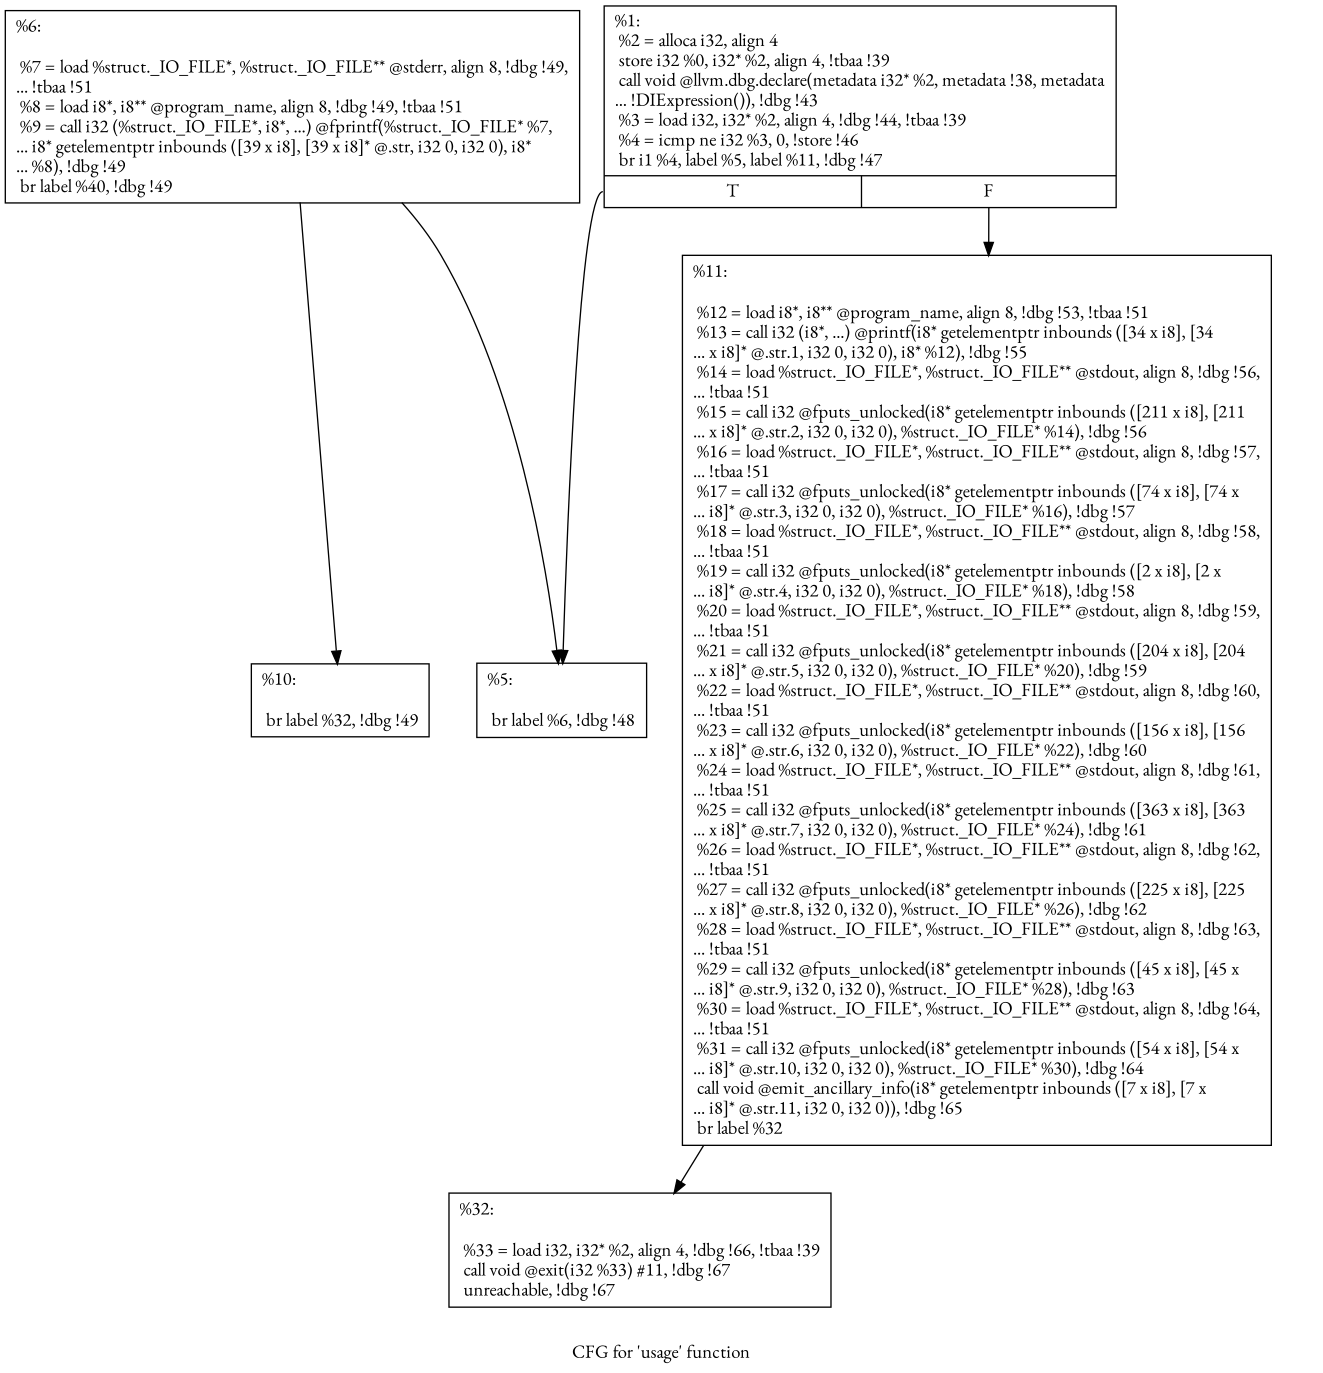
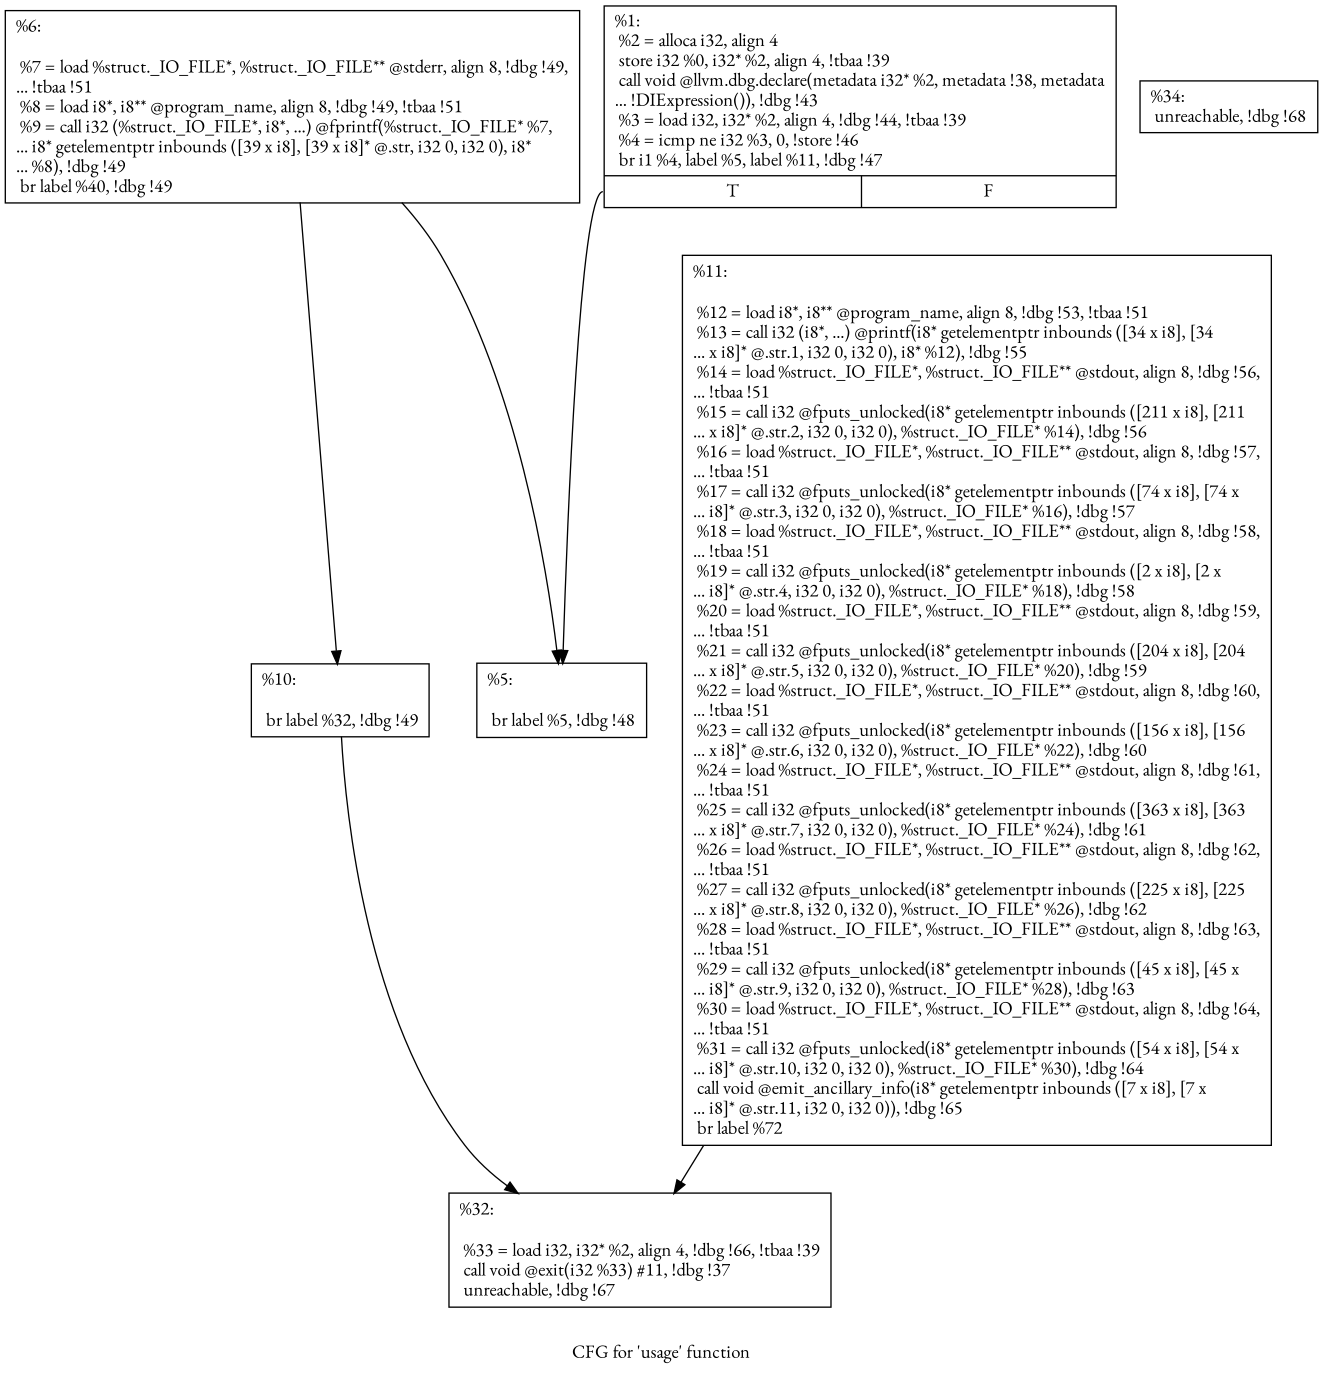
node "%34:": added
edge "%1:" -> "%11:": removed
node "%5:": text "br label %6, !dbg !48" -> "br label %5, !dbg !48"
edge "%10:" -> "%32:": added
node "%11:": text "br label %32" -> "br label %72"
node "%32:": text "call void @exit(i32 %33) #11, !dbg !67" -> "call void @exit(i32 %33) #11, !dbg !37"
